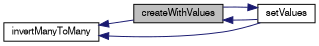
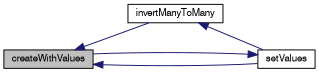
edge "createWithValues" -> "invertManyToMany": reversed
